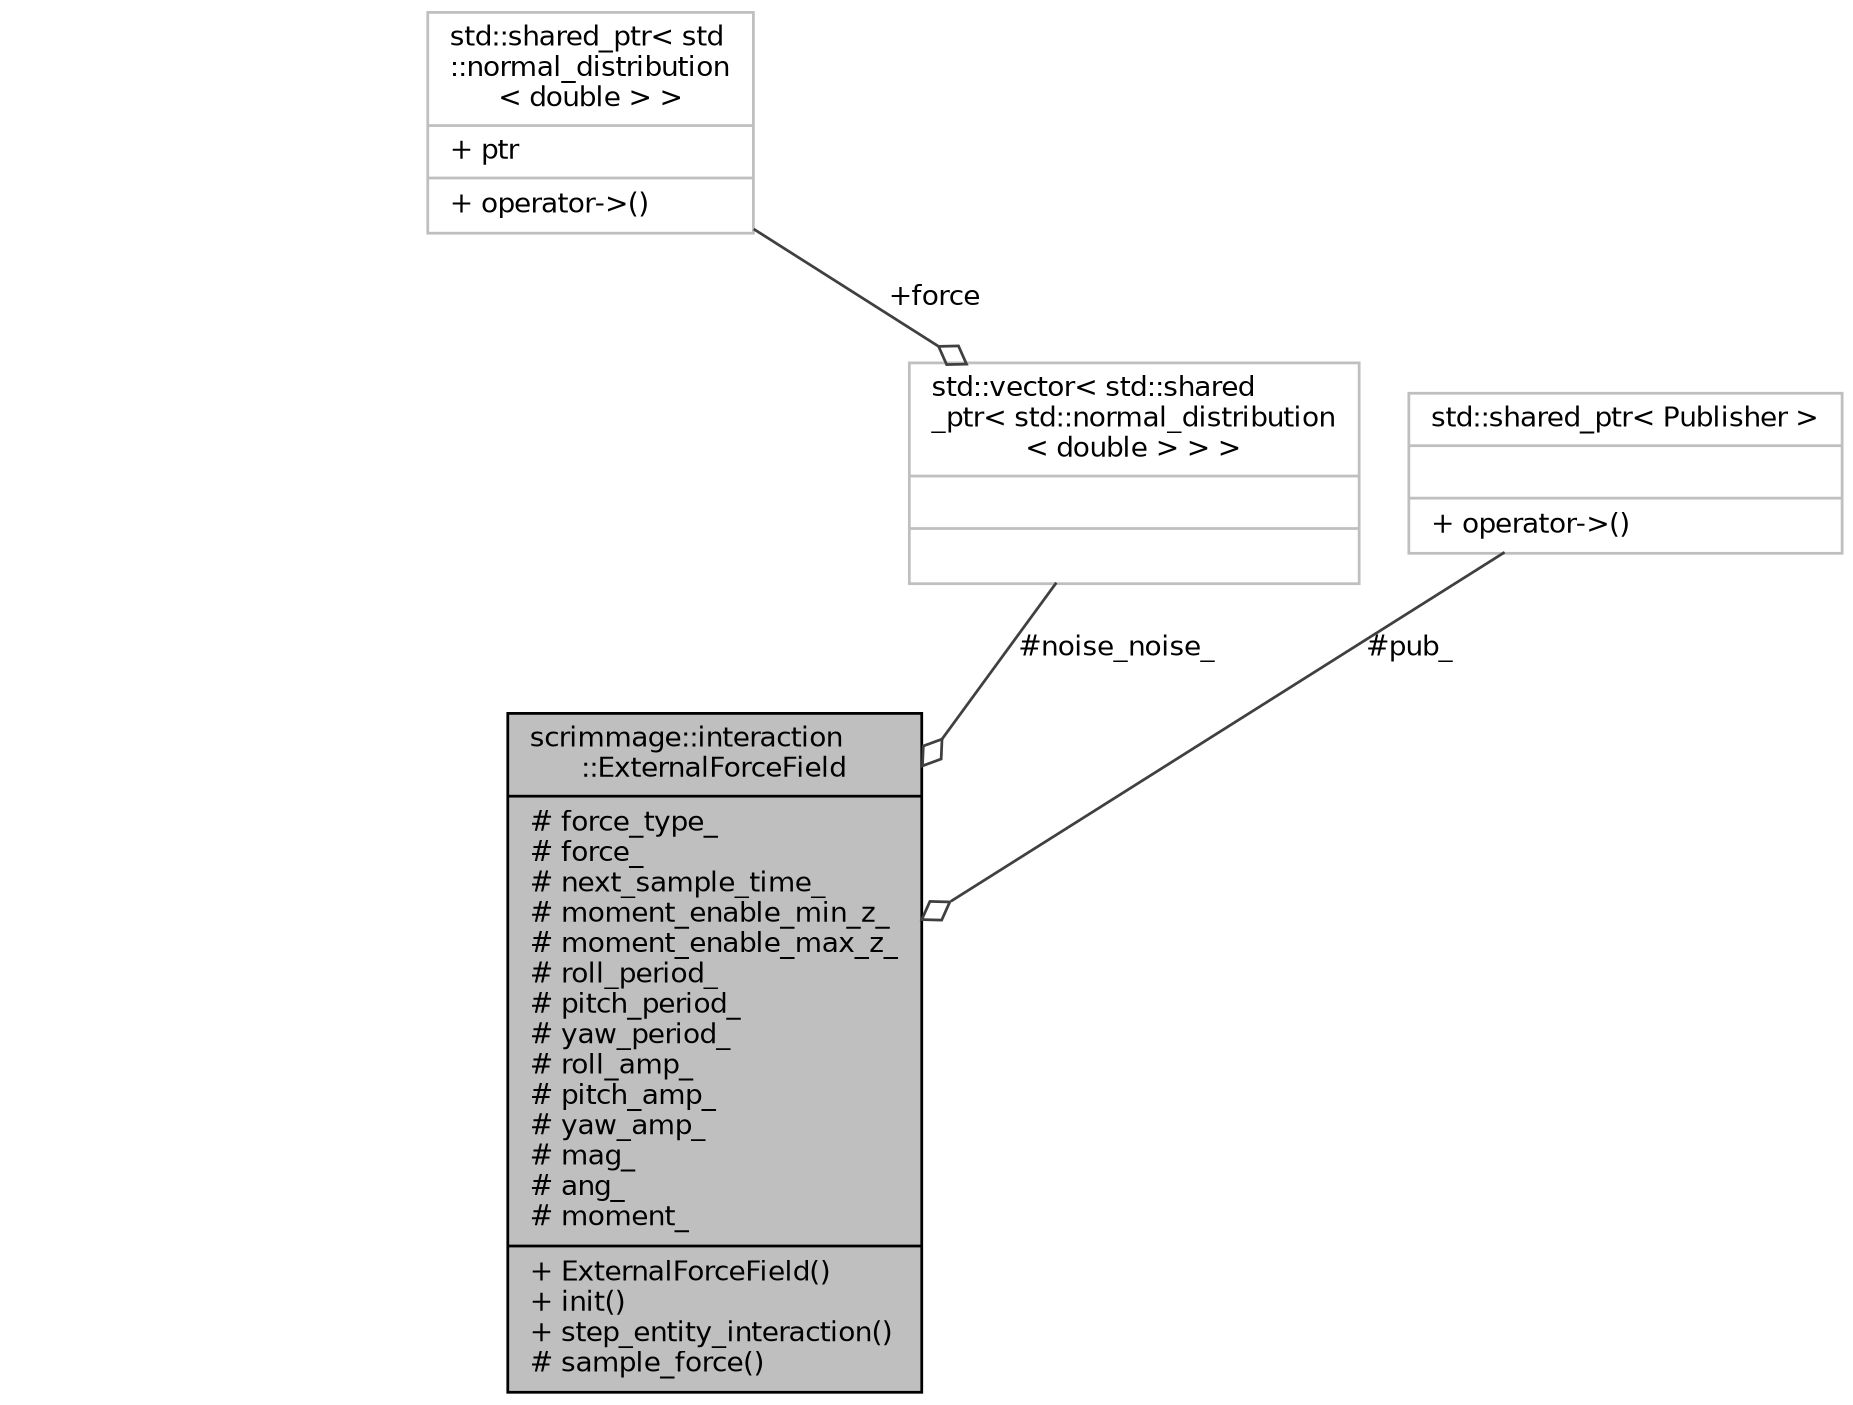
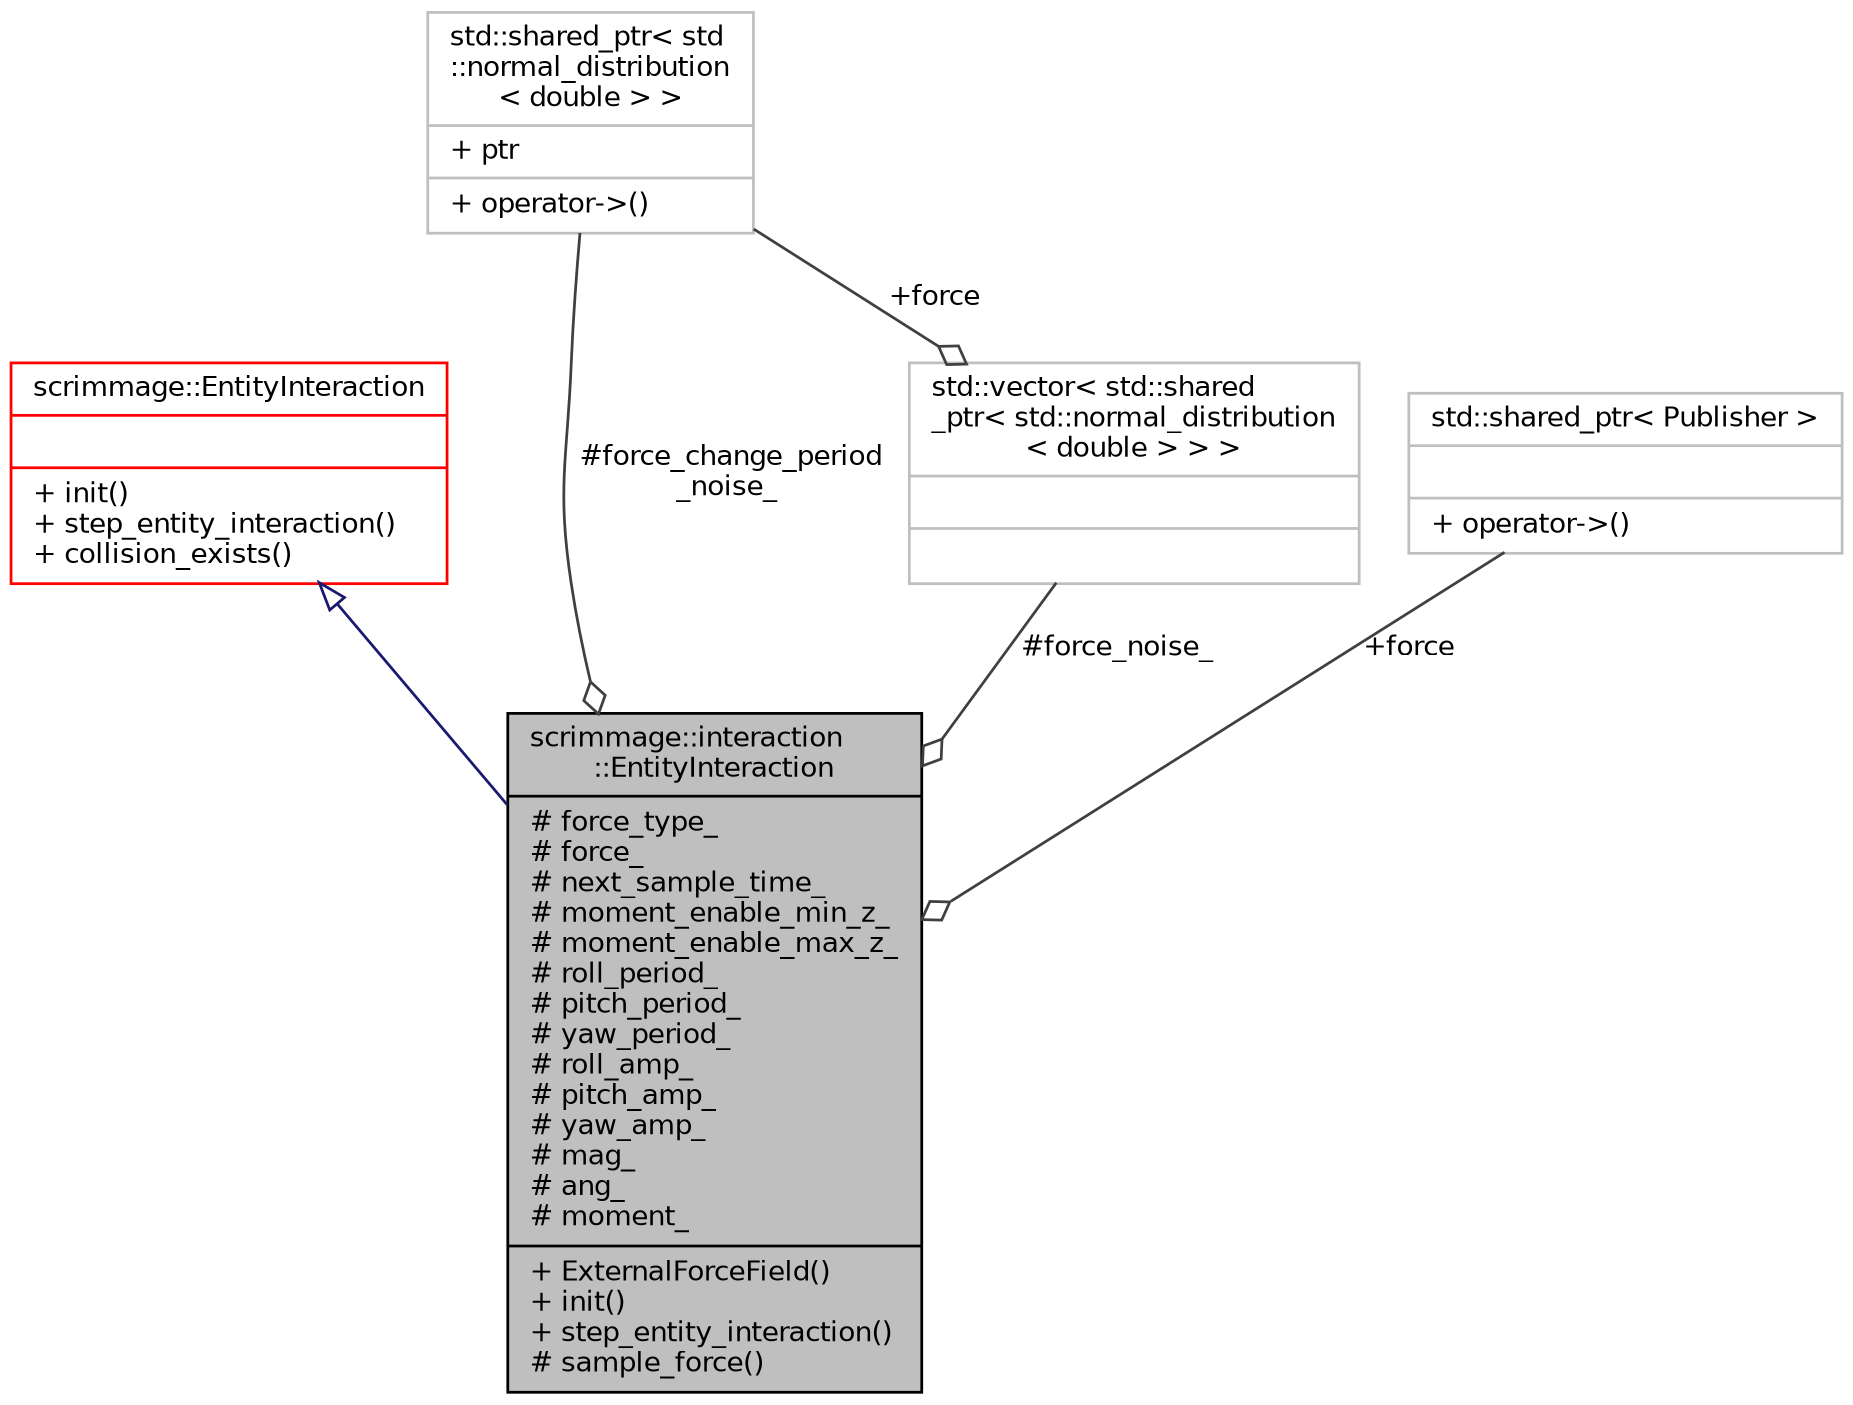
edge "std::shared_ptr< std" -> "scrimmage::interaction": added, label "#force_change_period _noise_"
node "scrimmage::EntityInteraction": added
edge "std::vector< std::shared" -> "scrimmage::interaction": label " #noise_noise_" -> " #force_noise_"
edge "std::shared_ptr< Publisher >" -> "scrimmage::interaction": label " #pub_" -> " +force"
node "scrimmage::interaction": text "::ExternalForceField" -> "::EntityInteraction"
